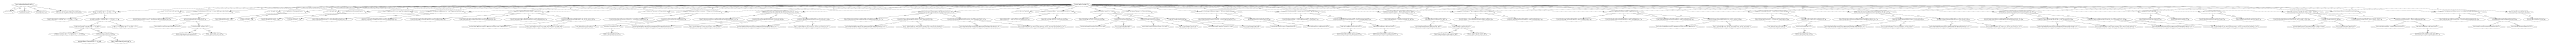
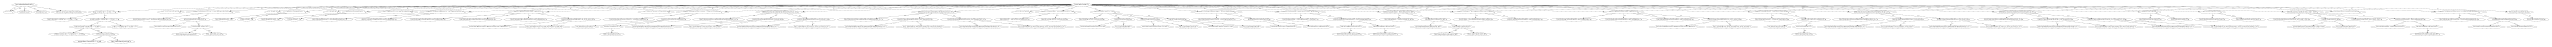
node "(LOCAL,FontMetrics fmetrics: java.awt.FontMetrics)": removed
